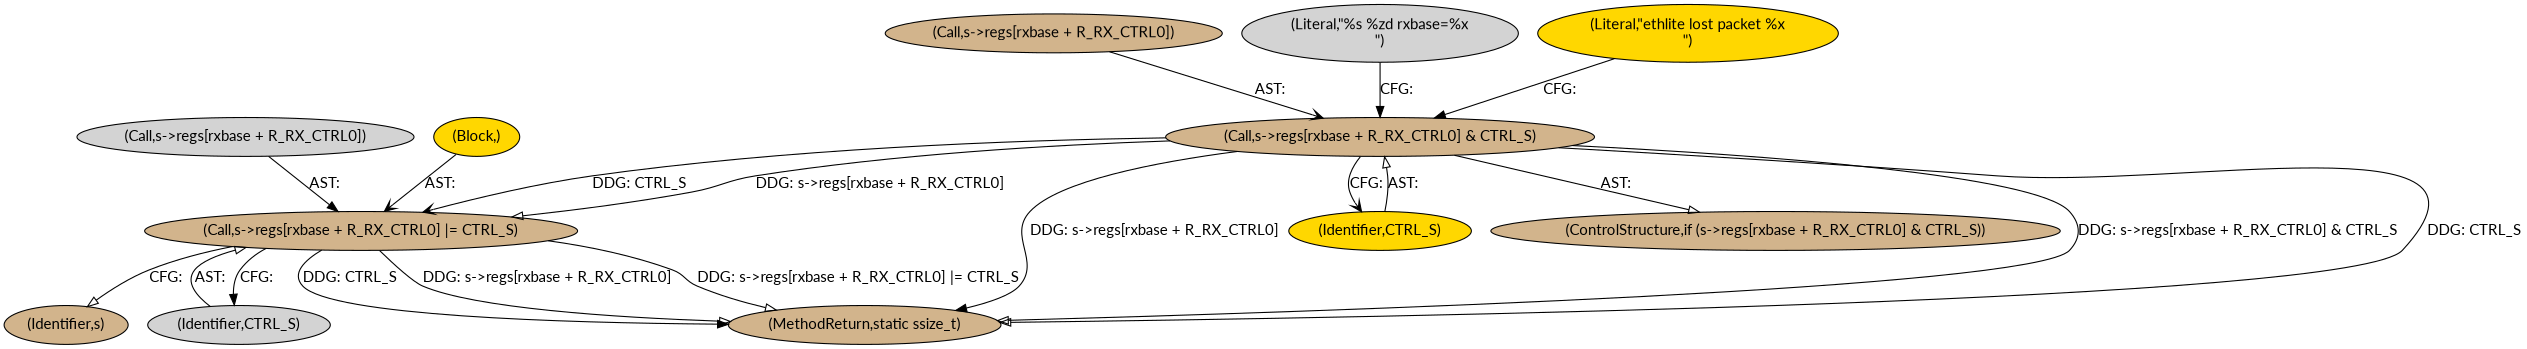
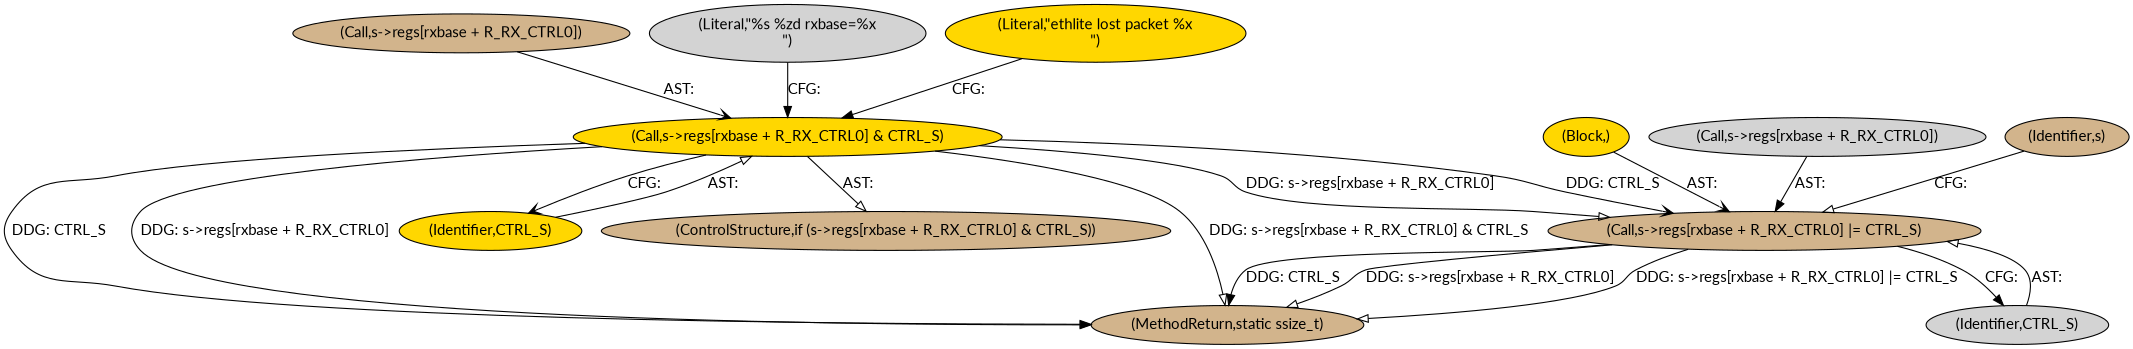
node "(Call,s->regs[rxbase + R_RX_CTRL0] & CTRL_S)": fillcolor tan -> gold
edge "(Call,s->regs[rxbase + R_RX_CTRL0] |= CTRL_S)" -> "(Identifier,s)": reversed
